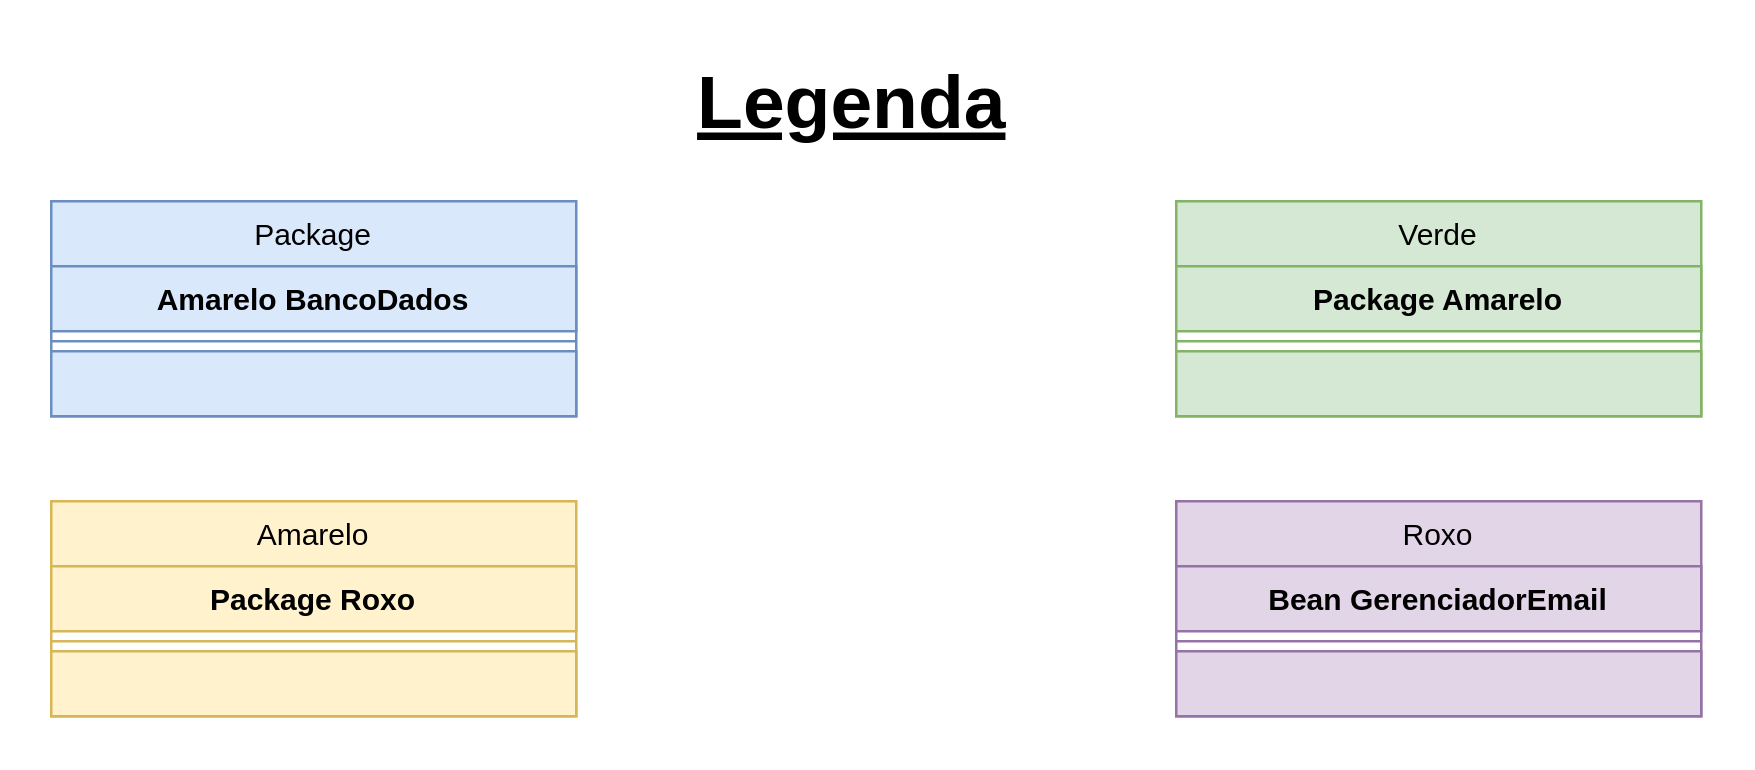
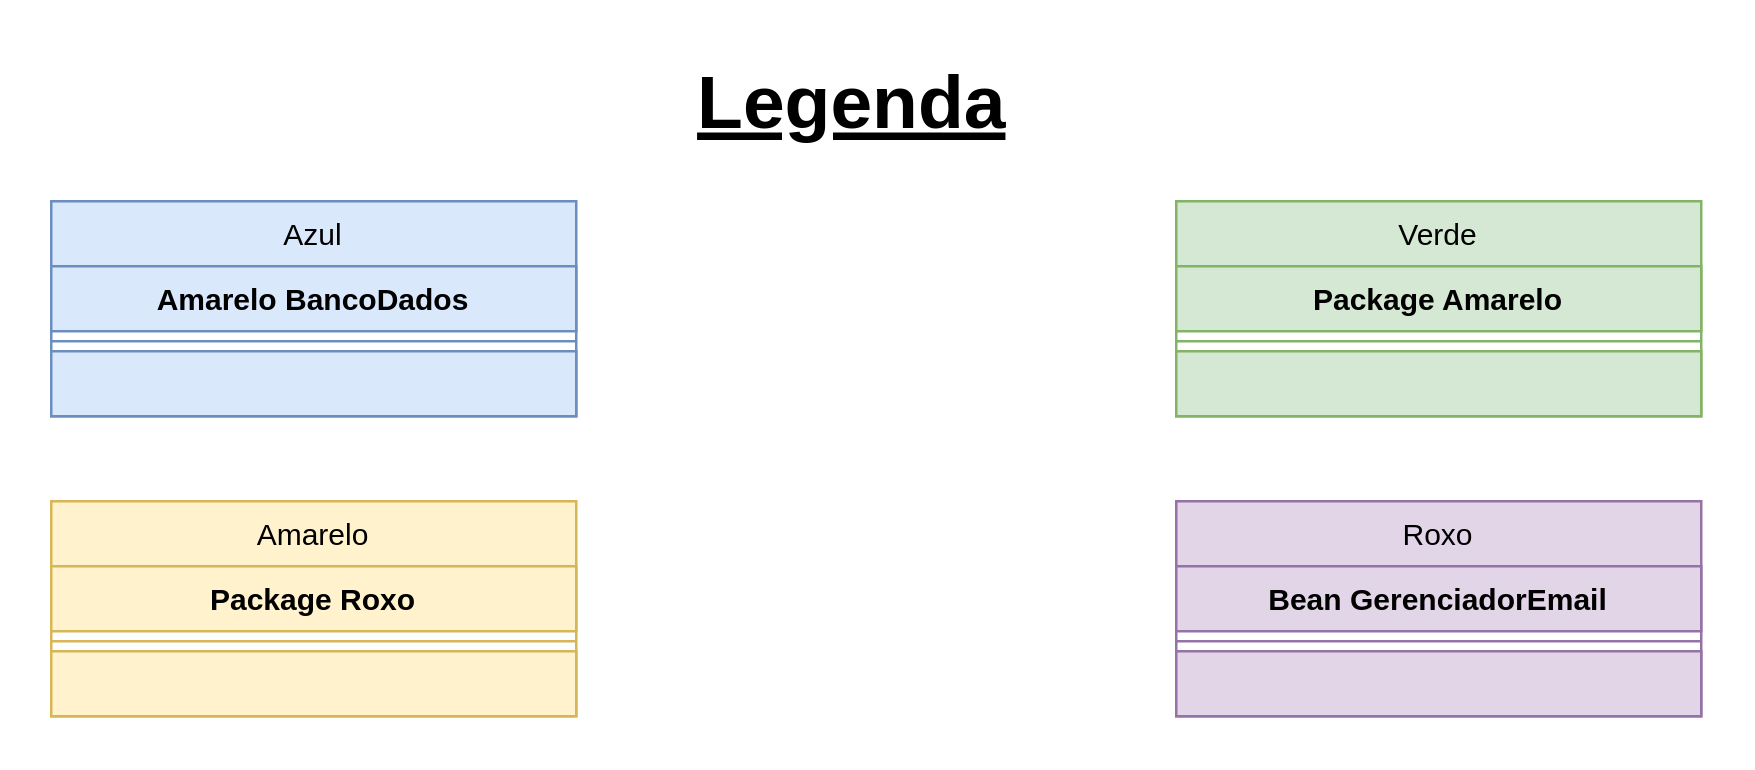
node "Package": label "Package" -> "Azul"
